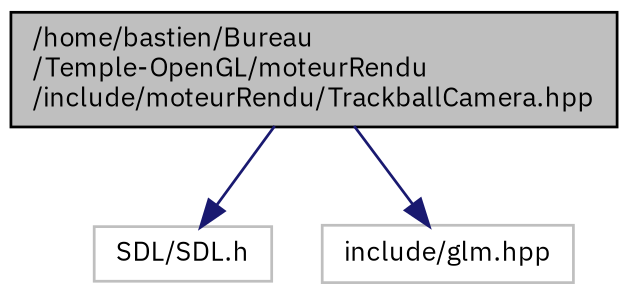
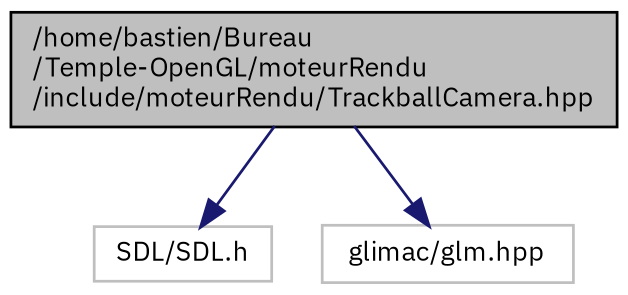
node "include/glm.hpp": label "include/glm.hpp" -> "glimac/glm.hpp"
